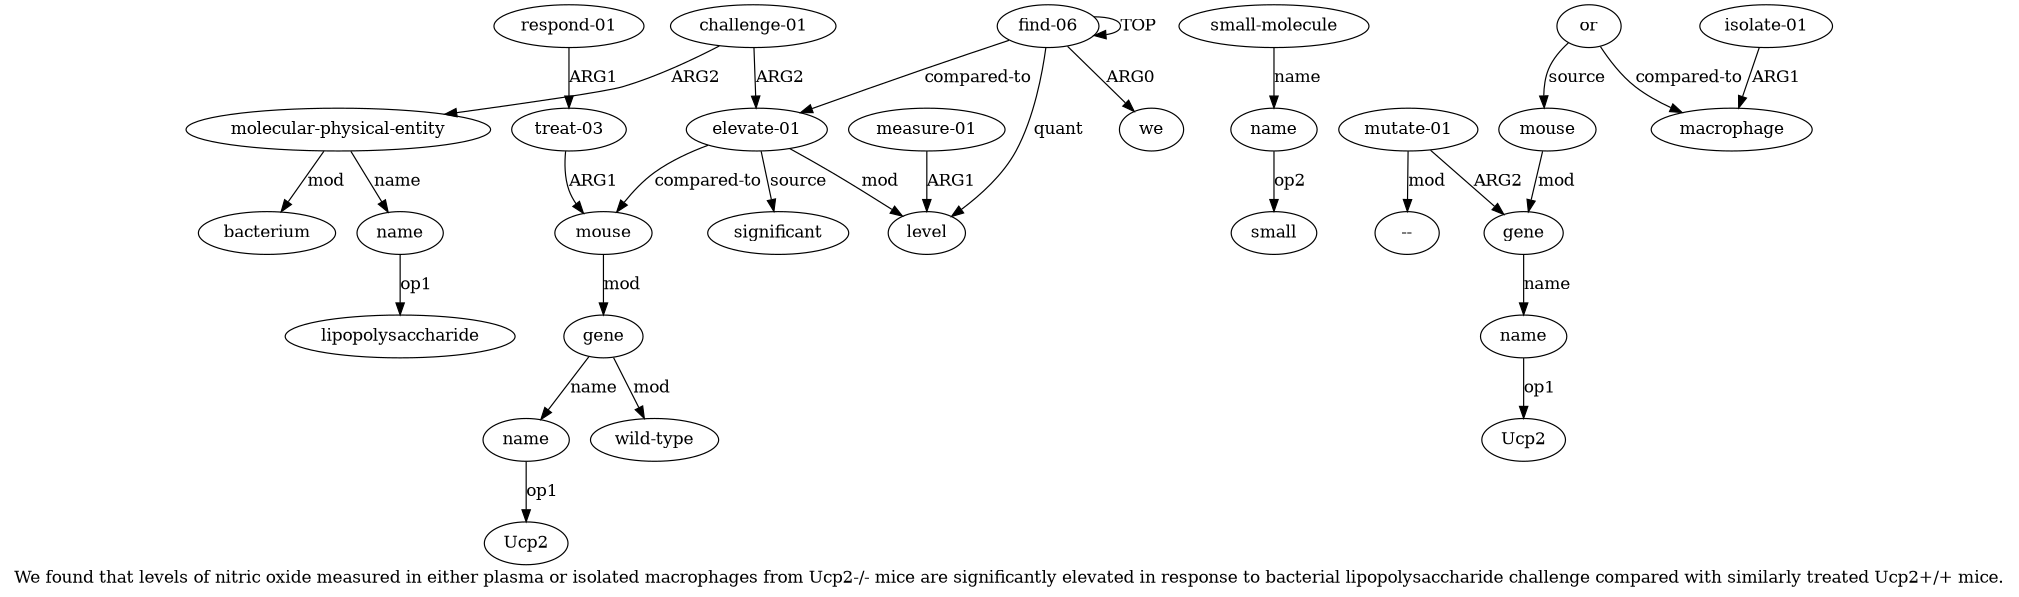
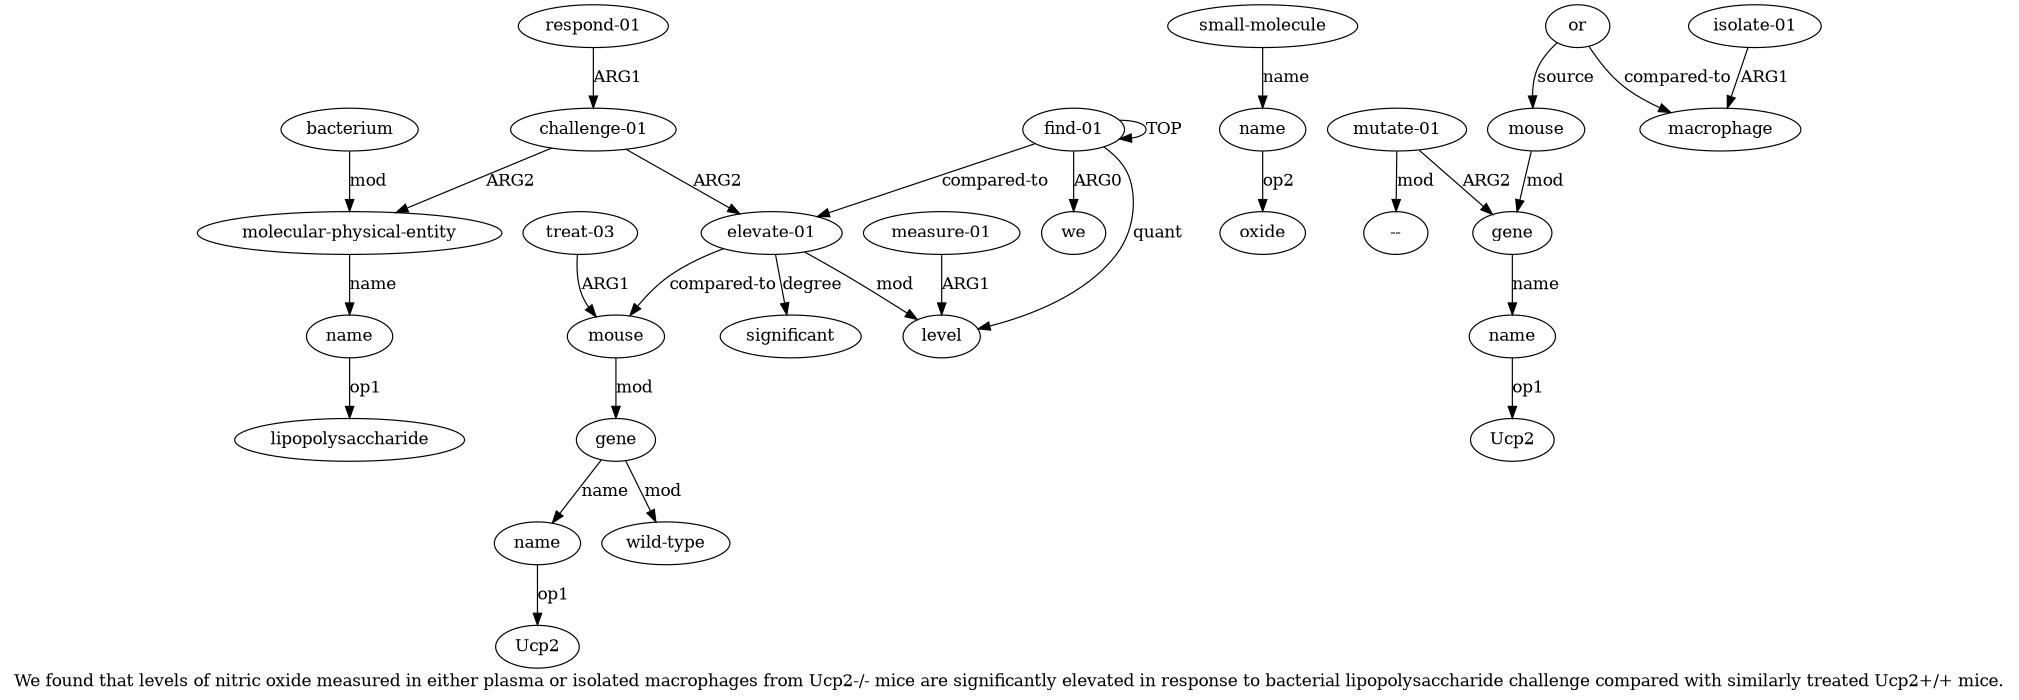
node "find-06": label "find-06" -> "find-01"
edge "respond-01" -> "treat-03": now "respond-01" -> "challenge-01"
edge "molecular-physical-entity" -> "bacterium": reversed
edge "elevate-01" -> "significant": label "source" -> "degree"
node "small": label "small" -> "oxide"
